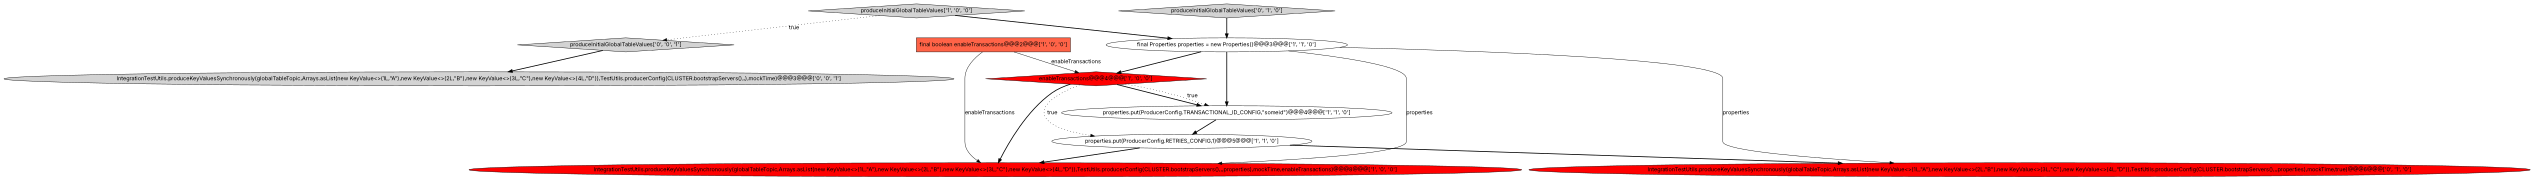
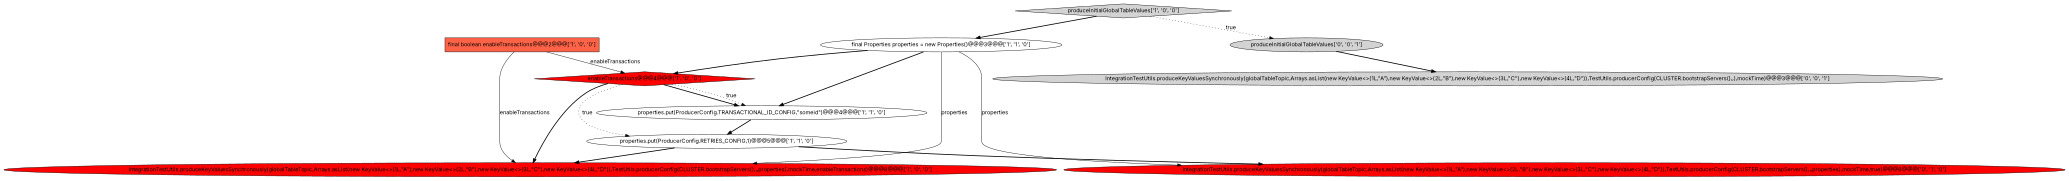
node "produceInitialGlobalTableValues['0', '1', '0']": removed
node "produceInitialGlobalTableValues['0', '0', '1']": shape diamond -> ellipse
